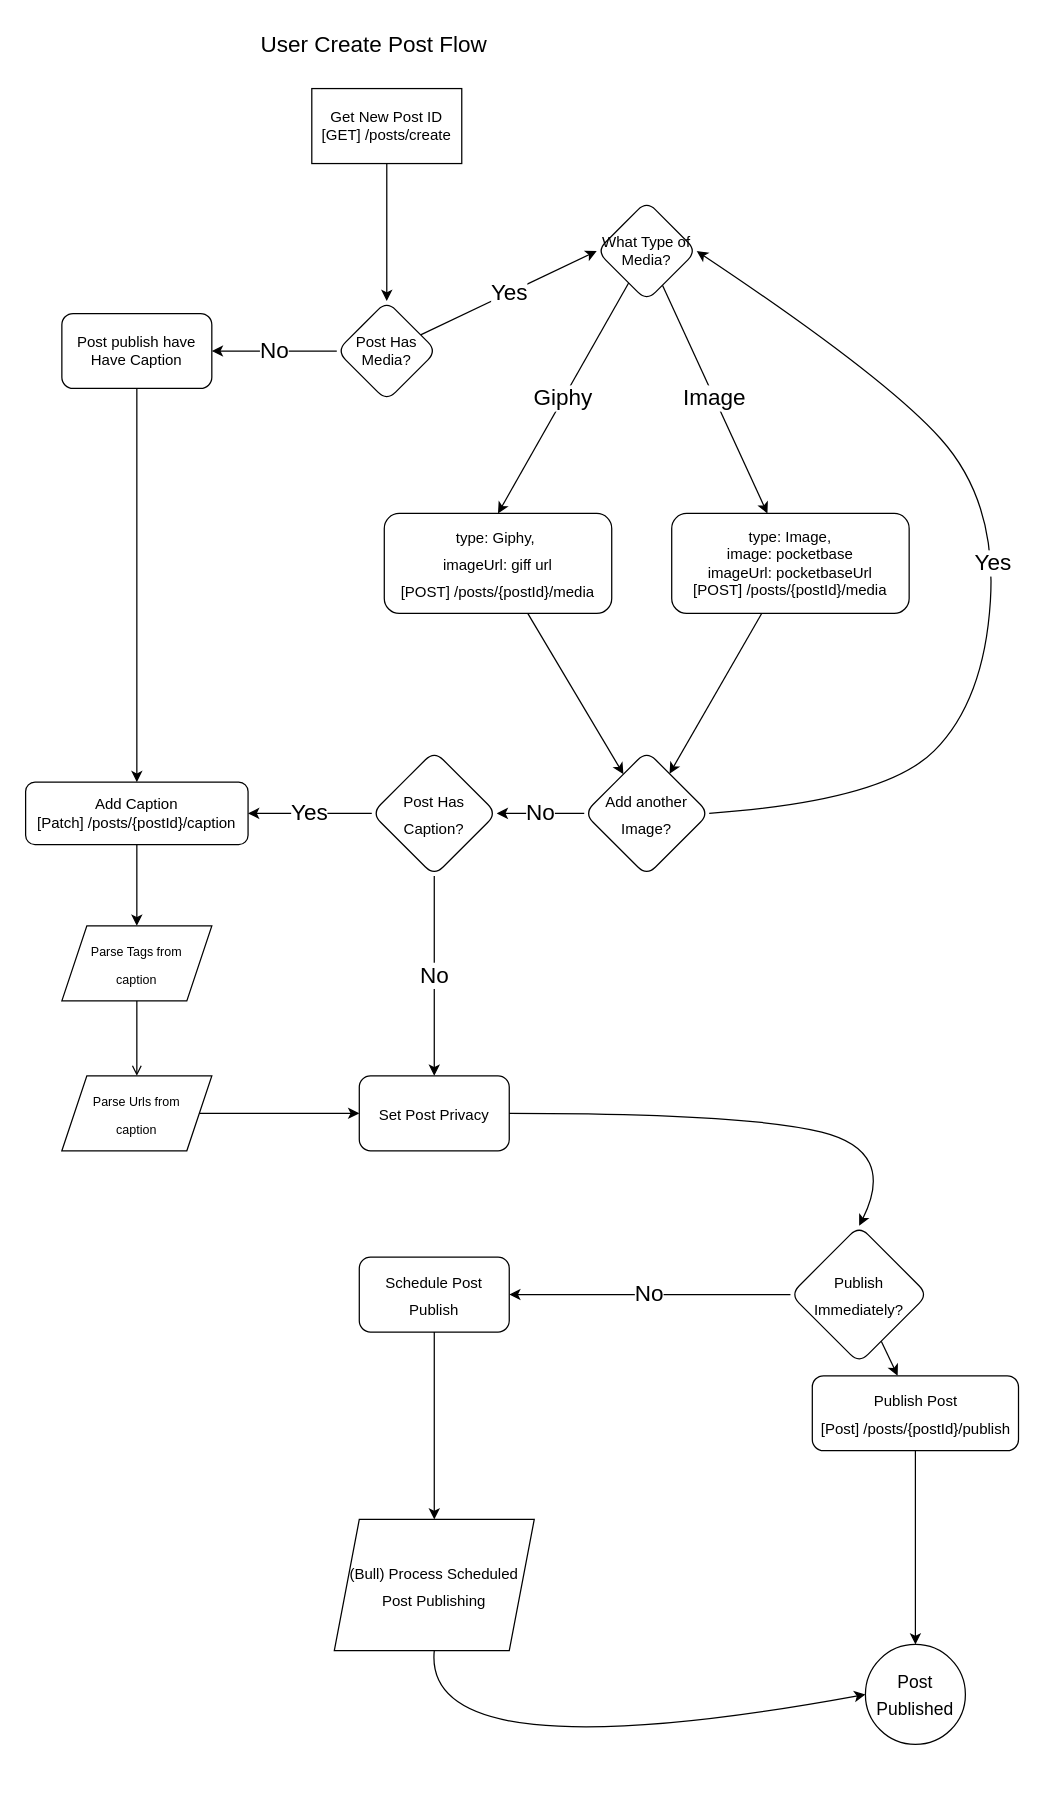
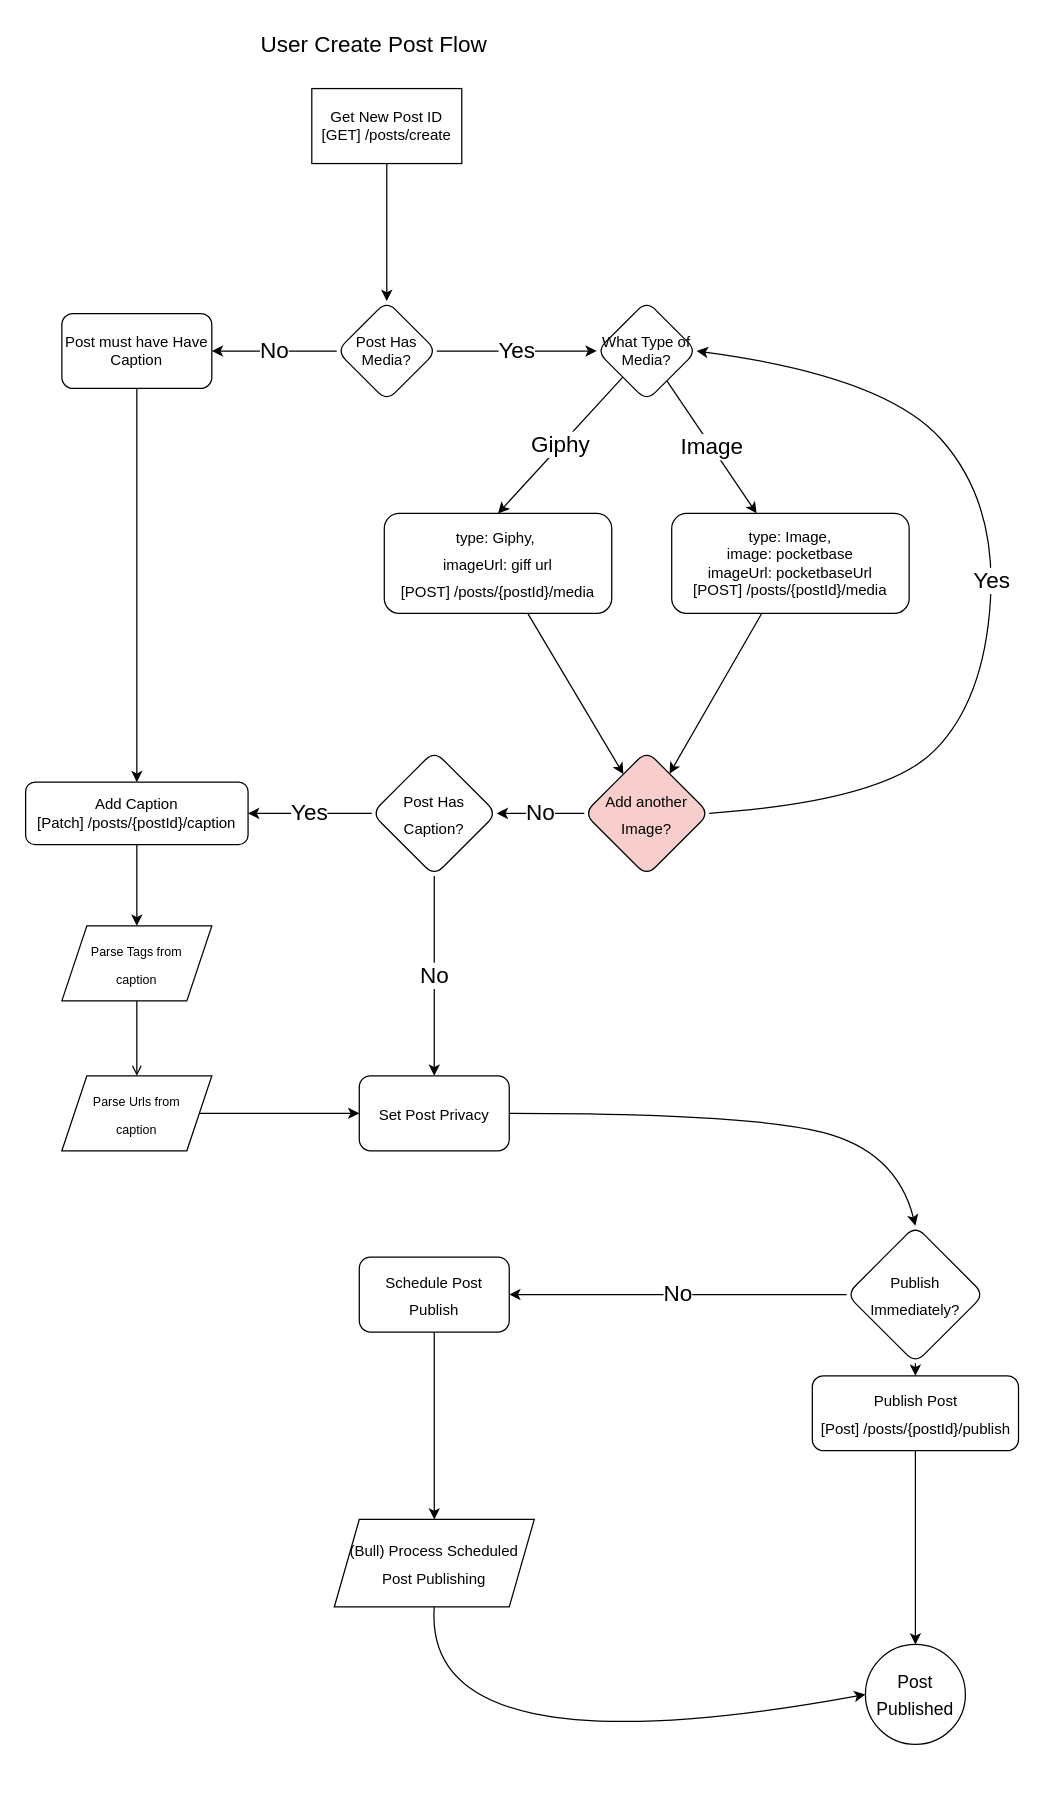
node "What Type of Media?": moved (647, 251) -> (647, 351)
node "Post publish have Have Caption": label "Post publish have Have Caption" -> "Post must have Have Caption"
node "Add another Image?": fillcolor #ffffff -> #f8cecc
node "Publish Immediately?": moved (859, 1294) -> (916, 1294)
node "(Bull) Process Scheduled Post Publishing": size 200x131 -> 200x88
